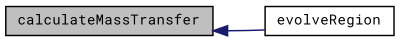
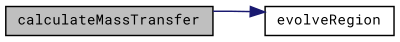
edge "evolveRegion" -> "calculateMassTransfer": reversed
